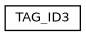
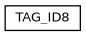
node "TAG_ID3": label "TAG_ID3" -> "TAG_ID8"
